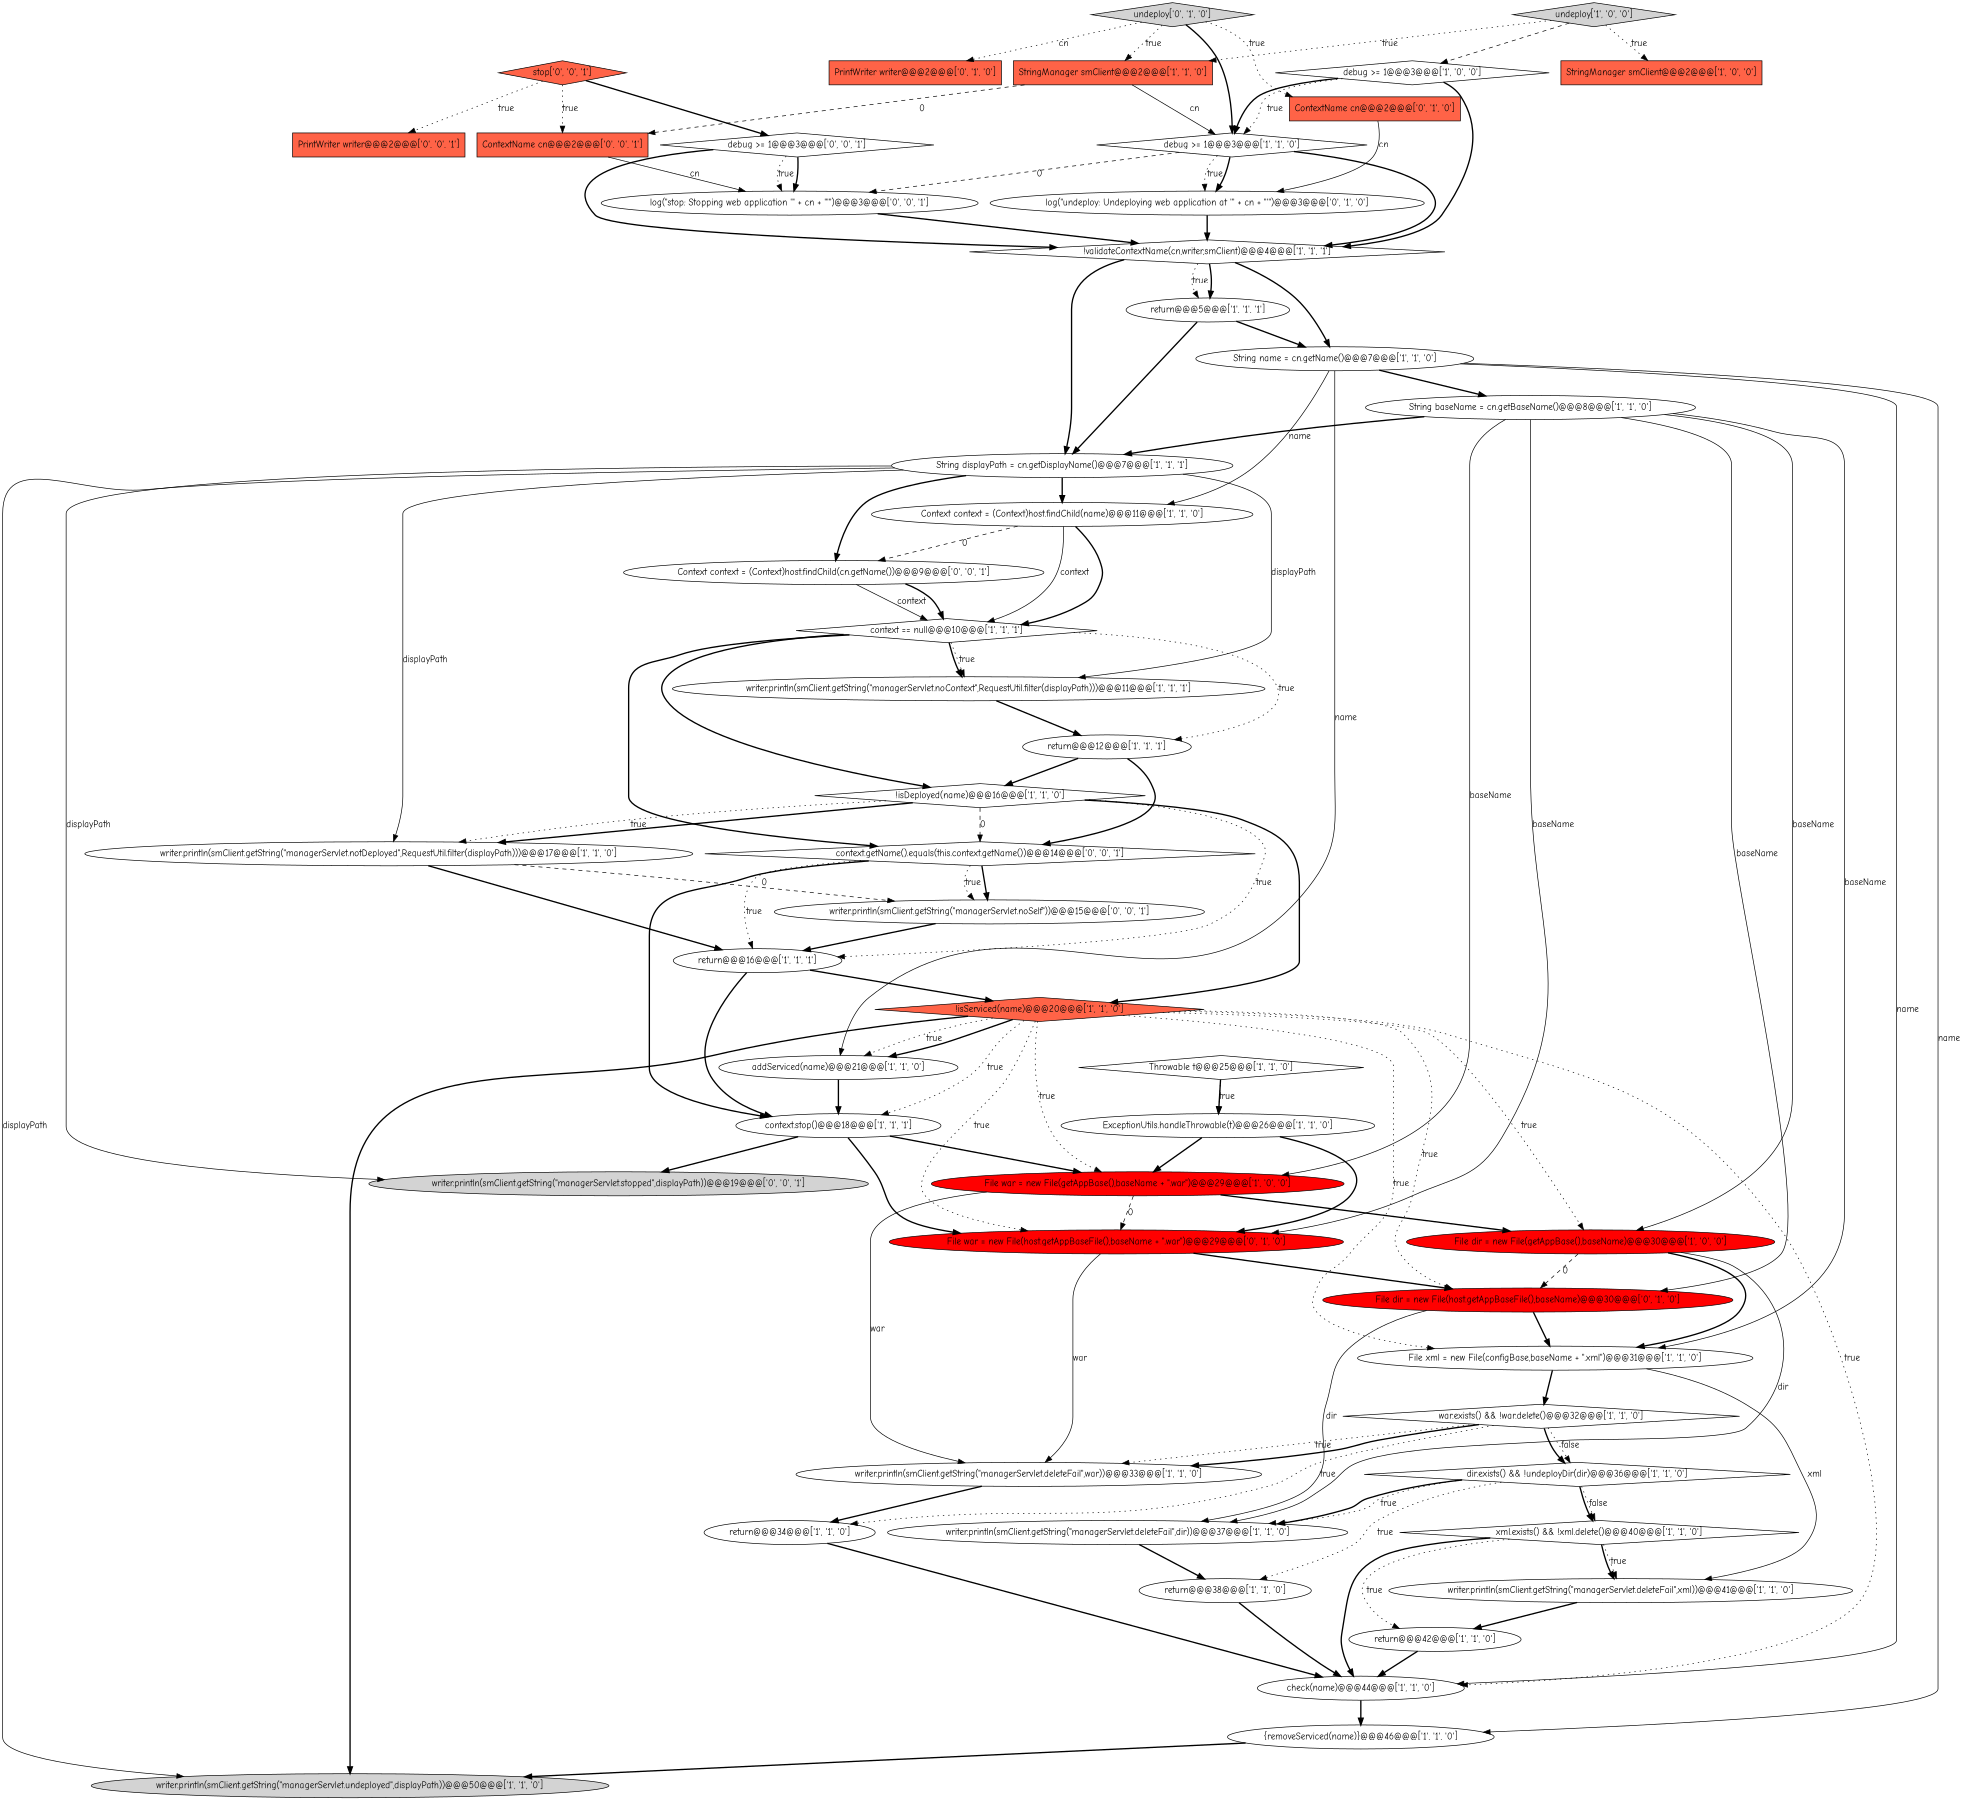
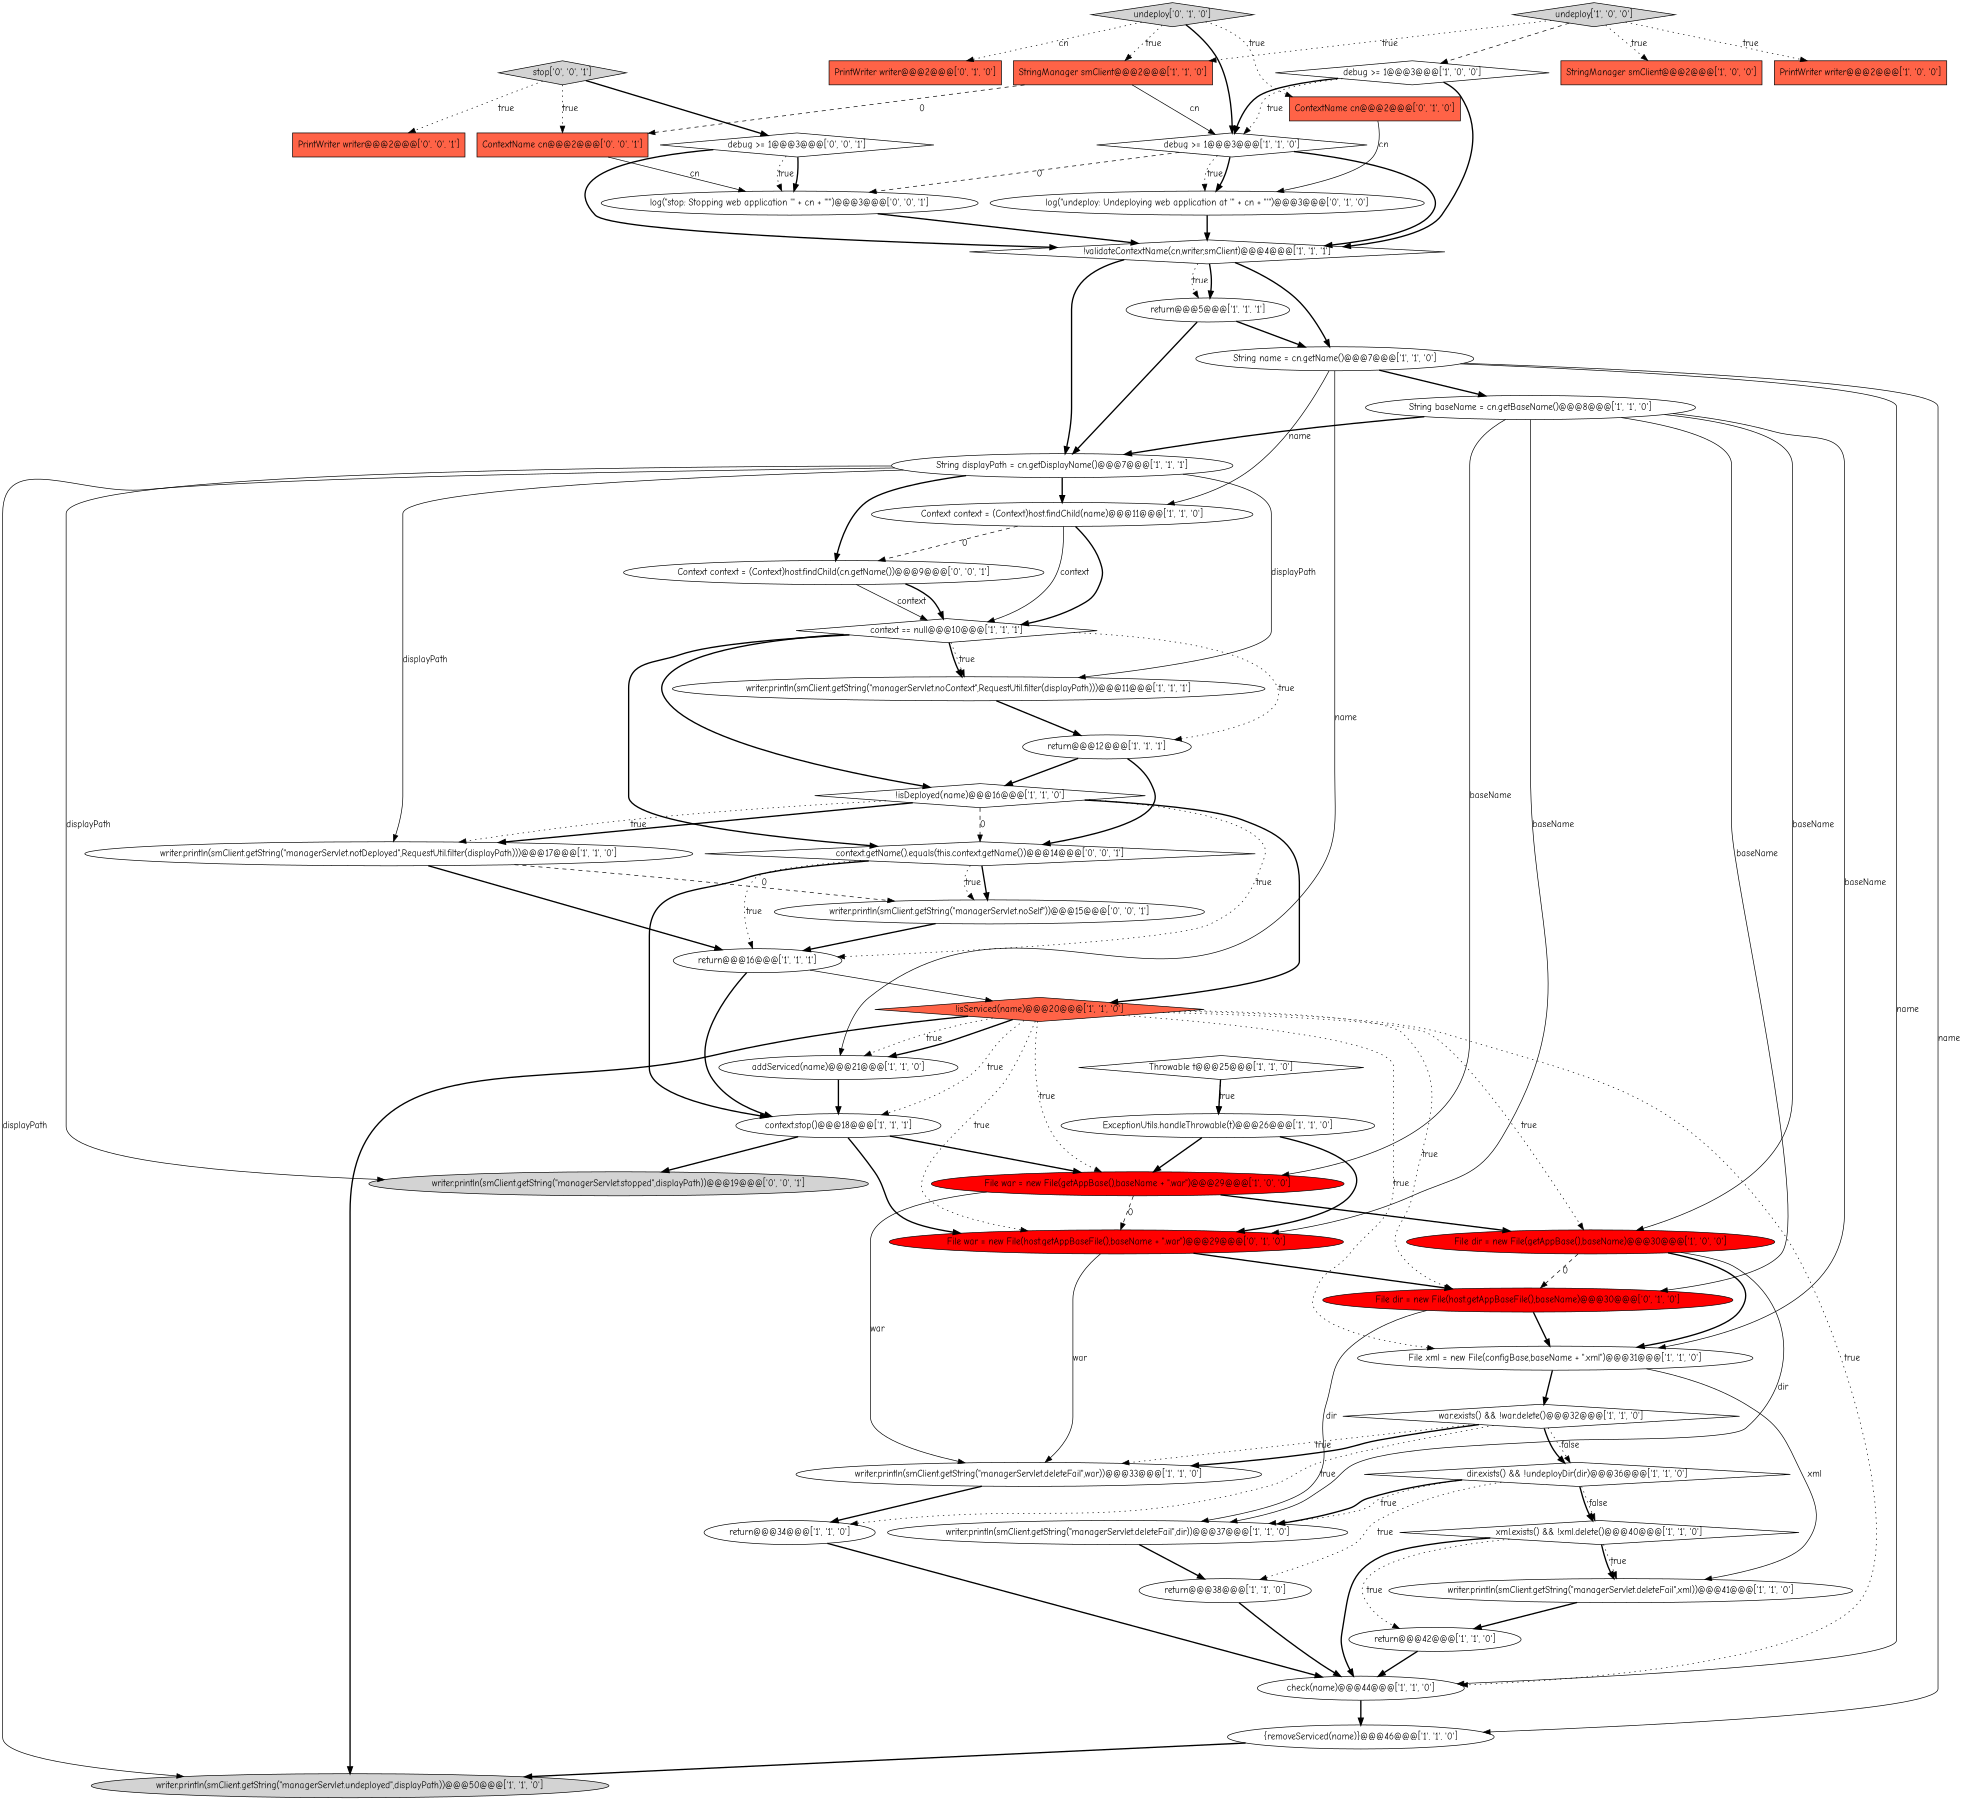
node "stop['0', '0', '1']": fillcolor tomato -> lightgray
node "PrintWriter writer@@@2@@@['1', '0', '0']": added
edge "return@@@16@@@['1', '1', '1']" -> "!isServiced(name)@@@20@@@['1', '1', '0']": style bold -> solid
